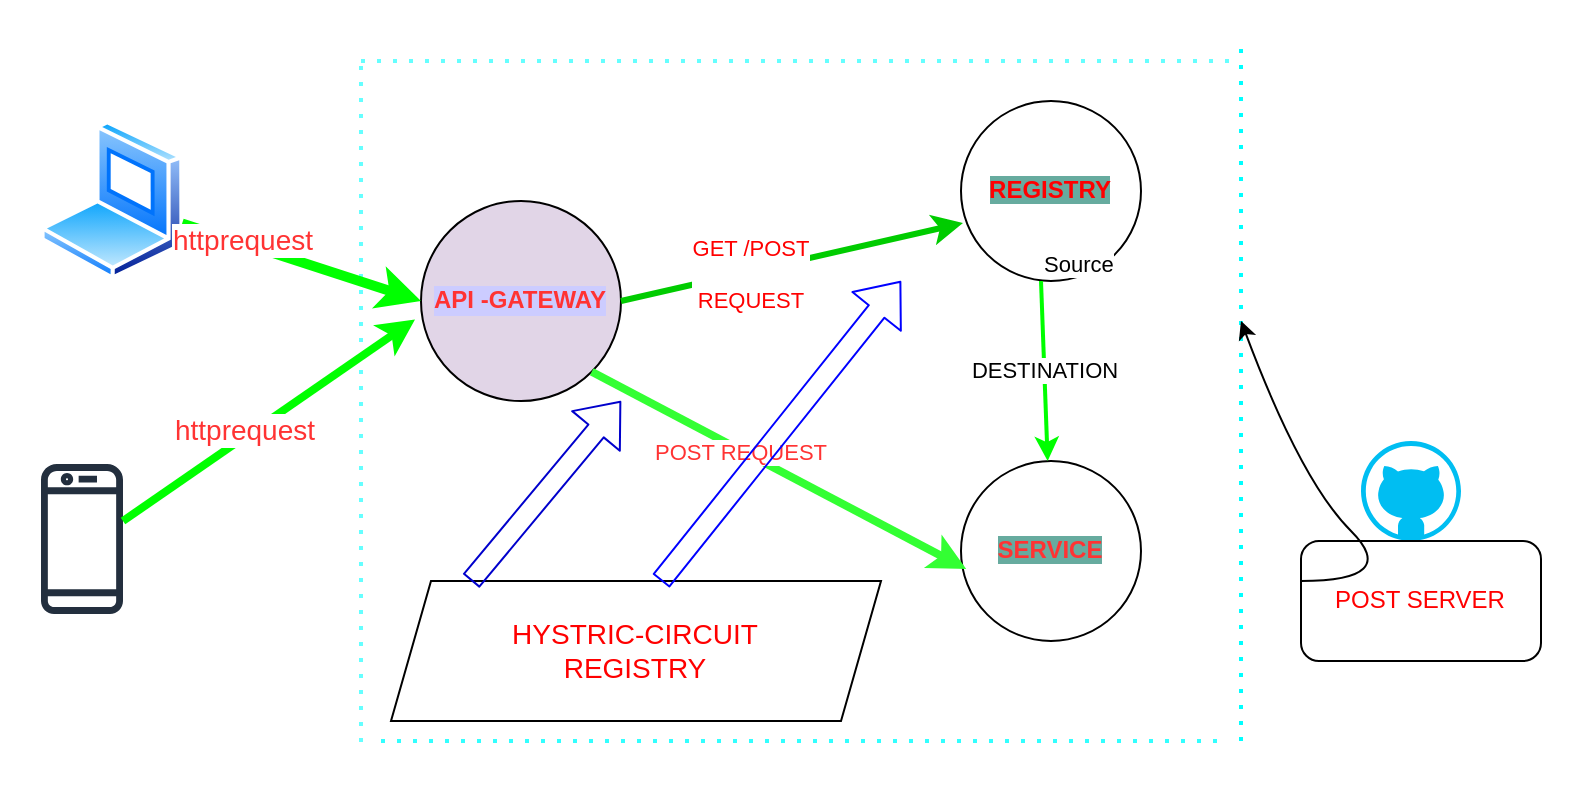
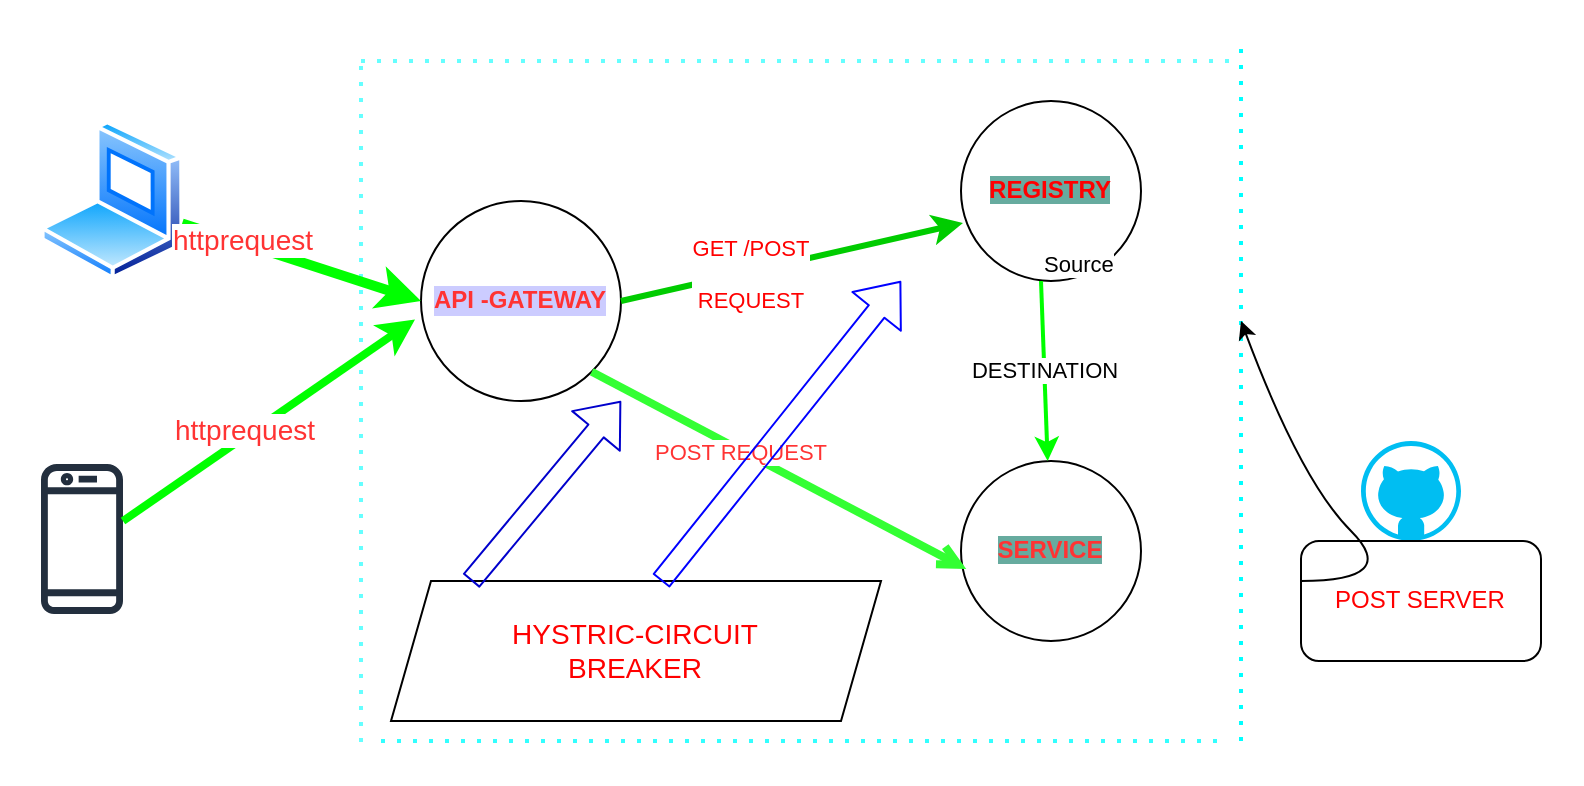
node "API -GATEWAY": fillcolor #e1d5e7 -> #ffffff
edge "API -GATEWAY" -> "SERVICE": arrowhead classic -> open
node "HYSTRIC-CIRCUIT REGISTRY": label "HYSTRIC-CIRCUIT REGISTRY" -> "HYSTRIC-CIRCUIT BREAKER"
